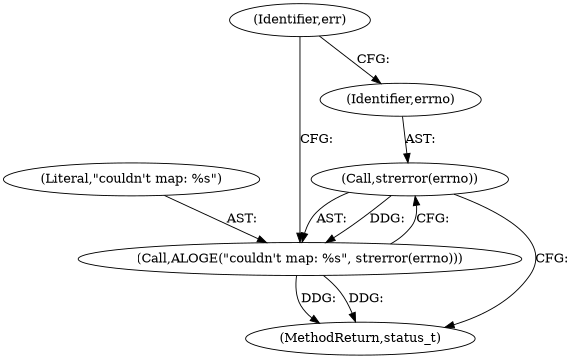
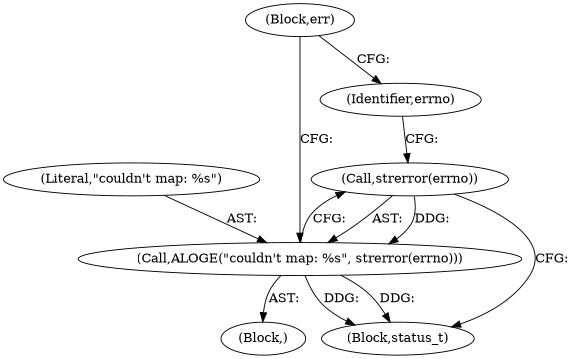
node "(Identifier,err)": label "(Identifier,err)" -> "(Block,err)"
edge "(Identifier,errno)" -> "(Call,strerror(errno))": label "AST: " -> "CFG: "
node "(Block,)": added
node "(MethodReturn,status_t)": label "(MethodReturn,status_t)" -> "(Block,status_t)"
